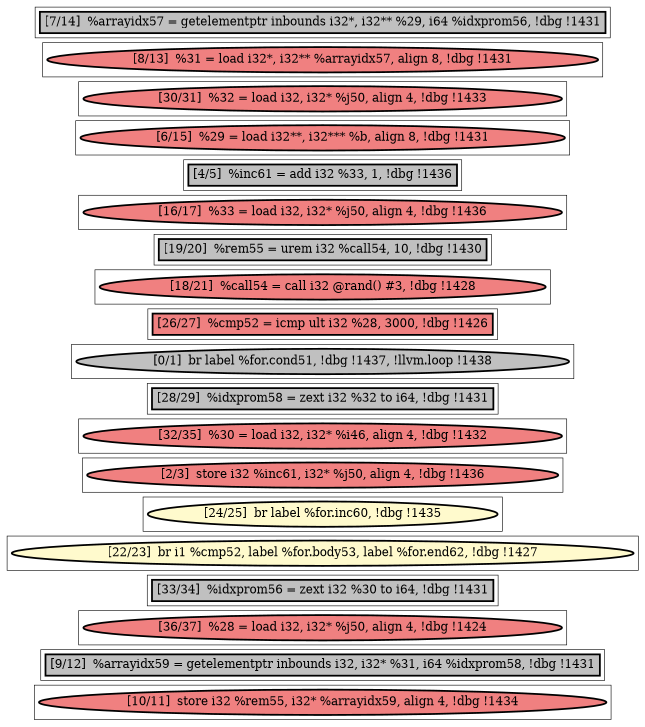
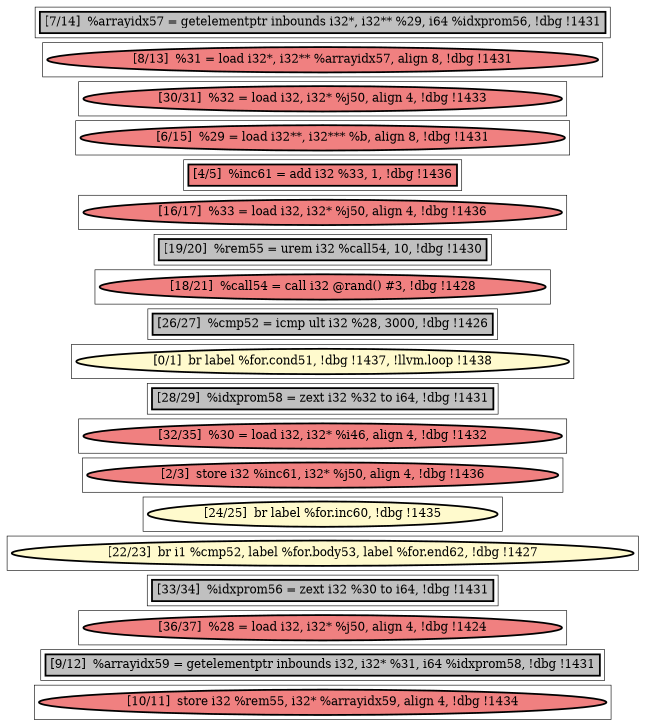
node "[4/5]  %inc61 = add i32 %33, 1, !dbg !1436": fillcolor grey -> lightcoral
node "[26/27]  %cmp52 = icmp ult i32 %28, 3000, !dbg !1426": fillcolor lightcoral -> grey
node "[0/1]  br label %for.cond51, !dbg !1437, !llvm.loop !1438": fillcolor grey -> lemonchiffon
